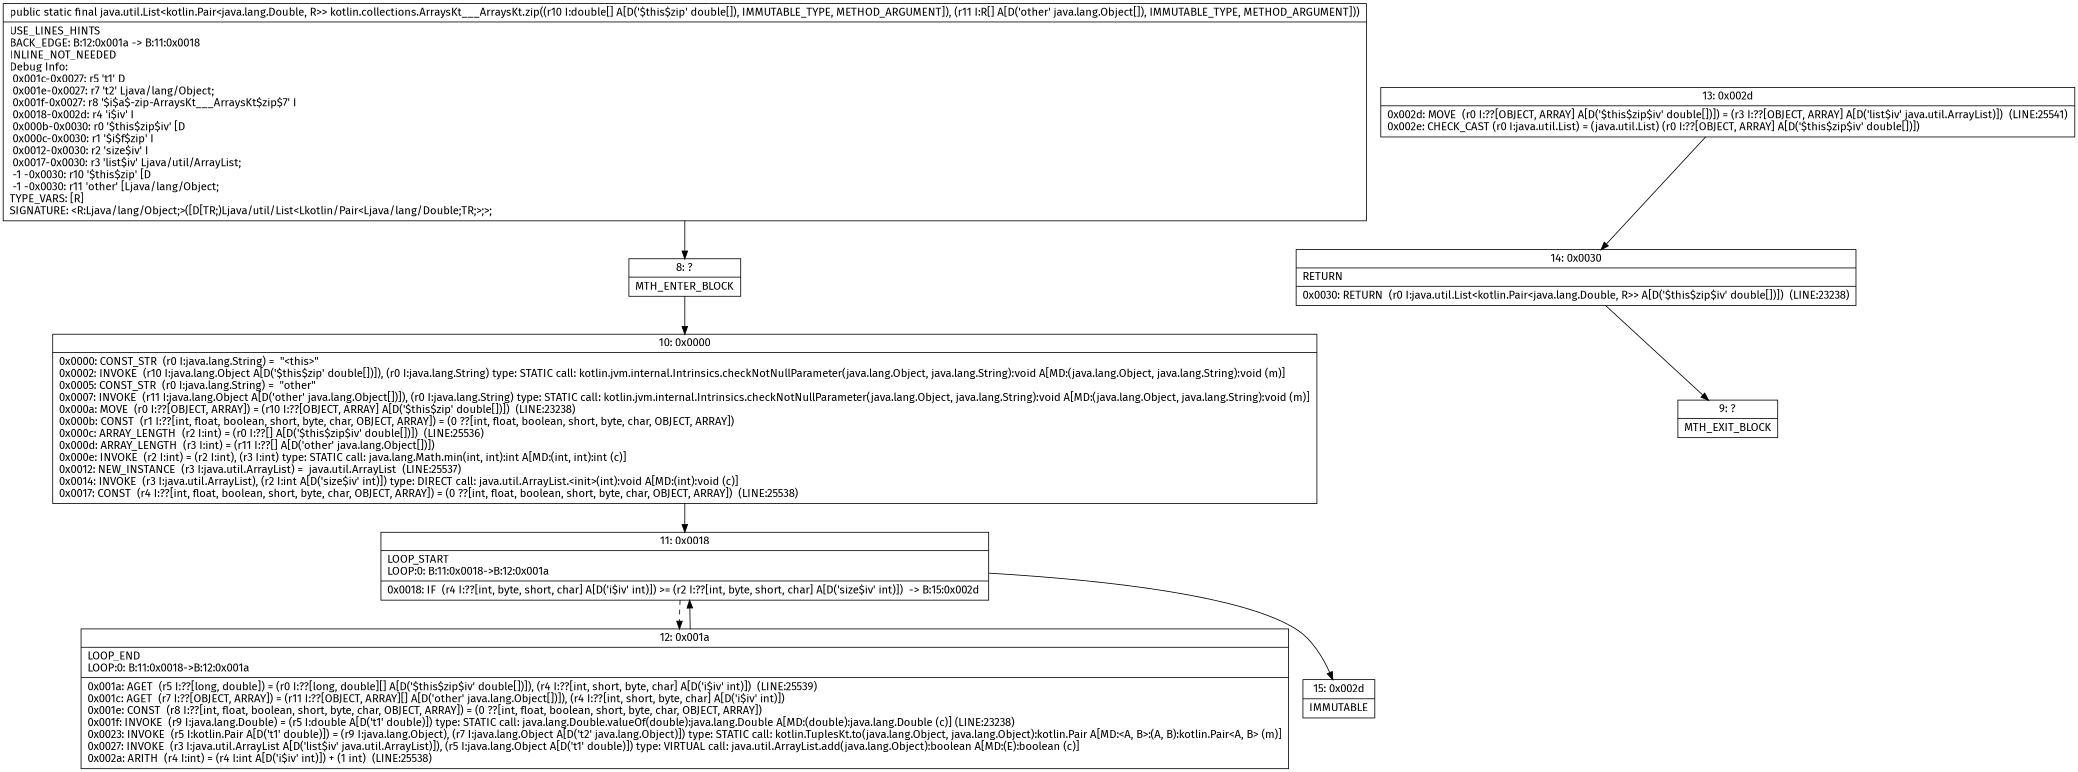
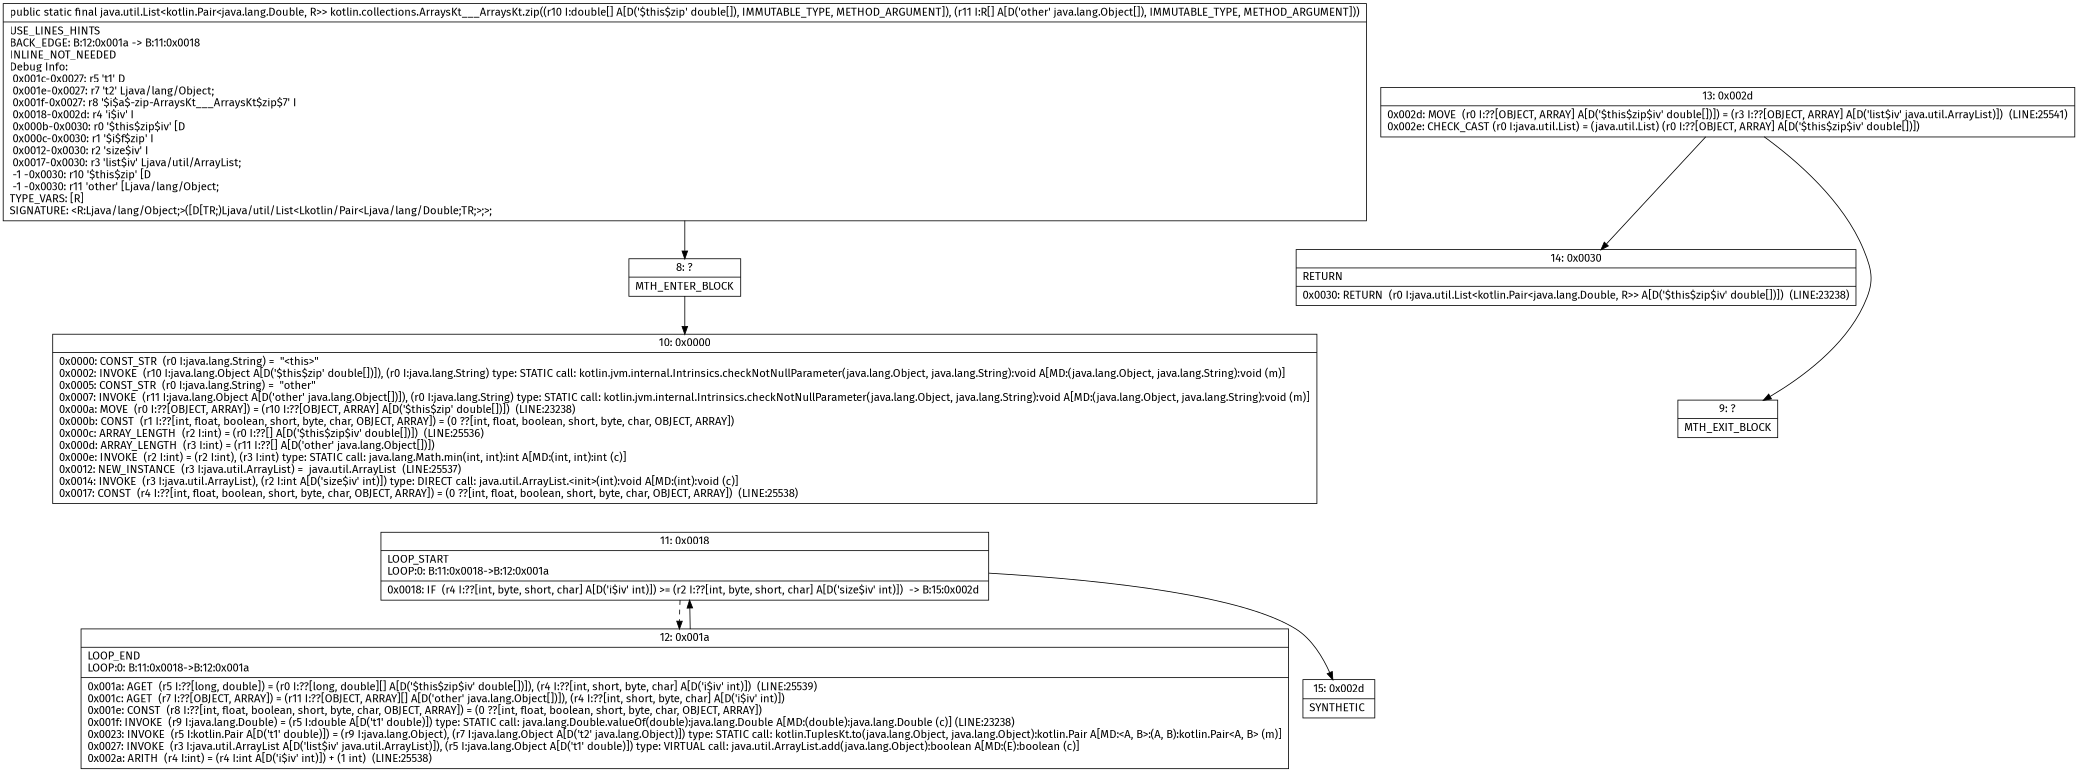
edge "14: 0x0030" -> "9: ?": now "13: 0x002d" -> "9: ?"
edge "10: 0x0000" -> "11: 0x0018": removed
node "15: 0x002d": text "IMMUTABLE" -> "SYNTHETIC"
